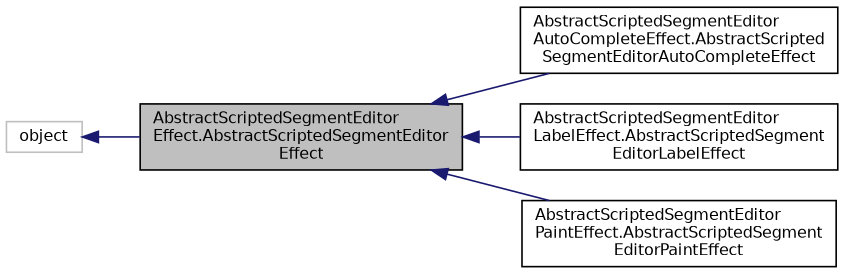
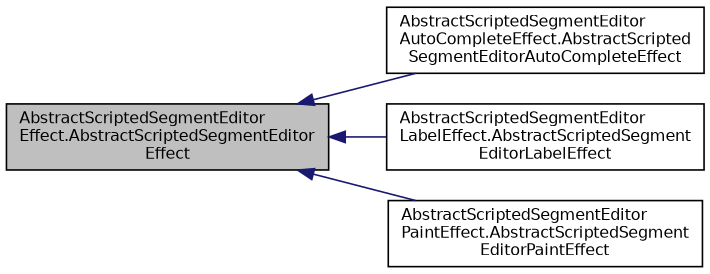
node "object": removed
